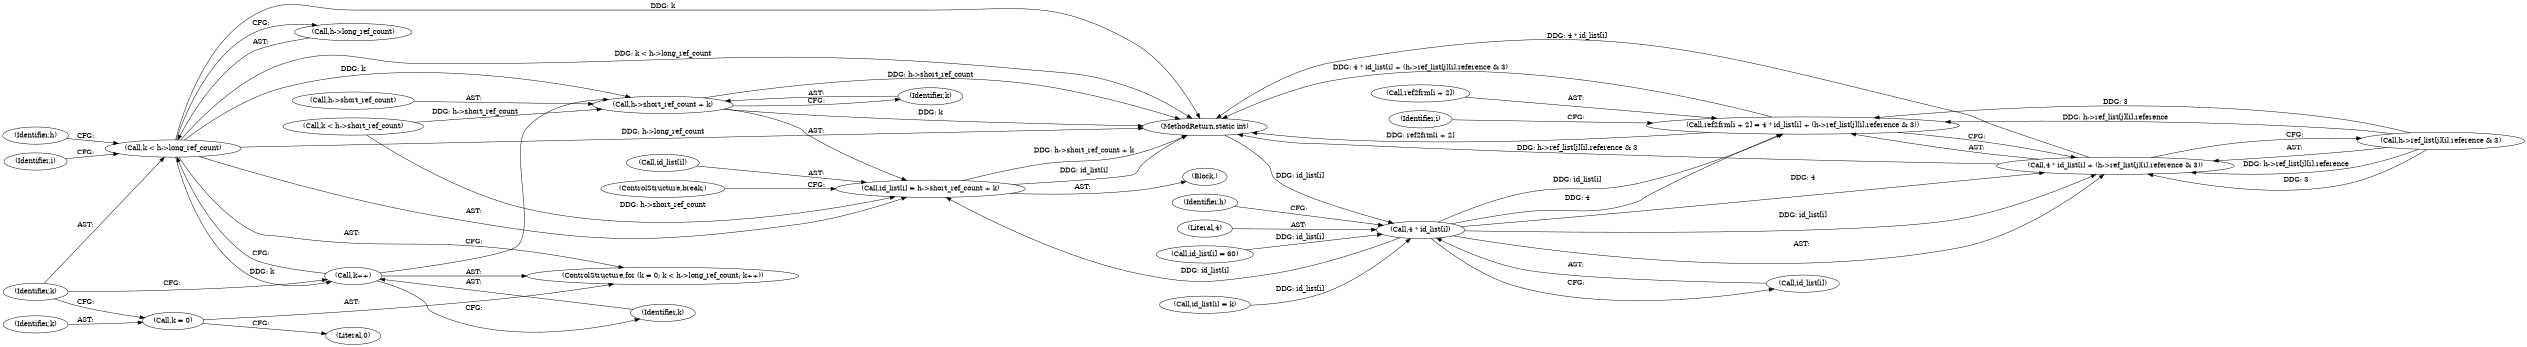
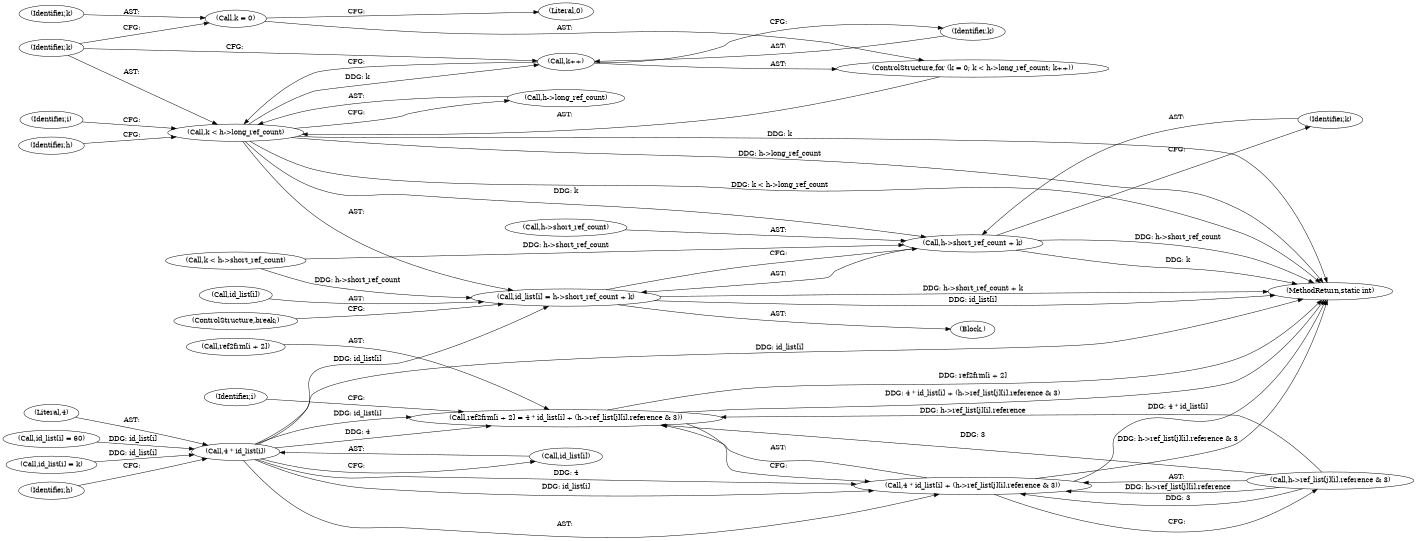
edge "(MethodReturn,static int)" -> "(Call,4 * id_list[i])": reversed
edge "(Call,k++)" -> "(Call,h->short_ref_count + k)": now "(Call,id_list[i] = h->short_ref_count + k)" -> "(Call,h->short_ref_count + k)"
edge "(Call,k < h->long_ref_count)" -> "(ControlStructure,for (k = 0; k < h->long_ref_count; k++))": reversed
